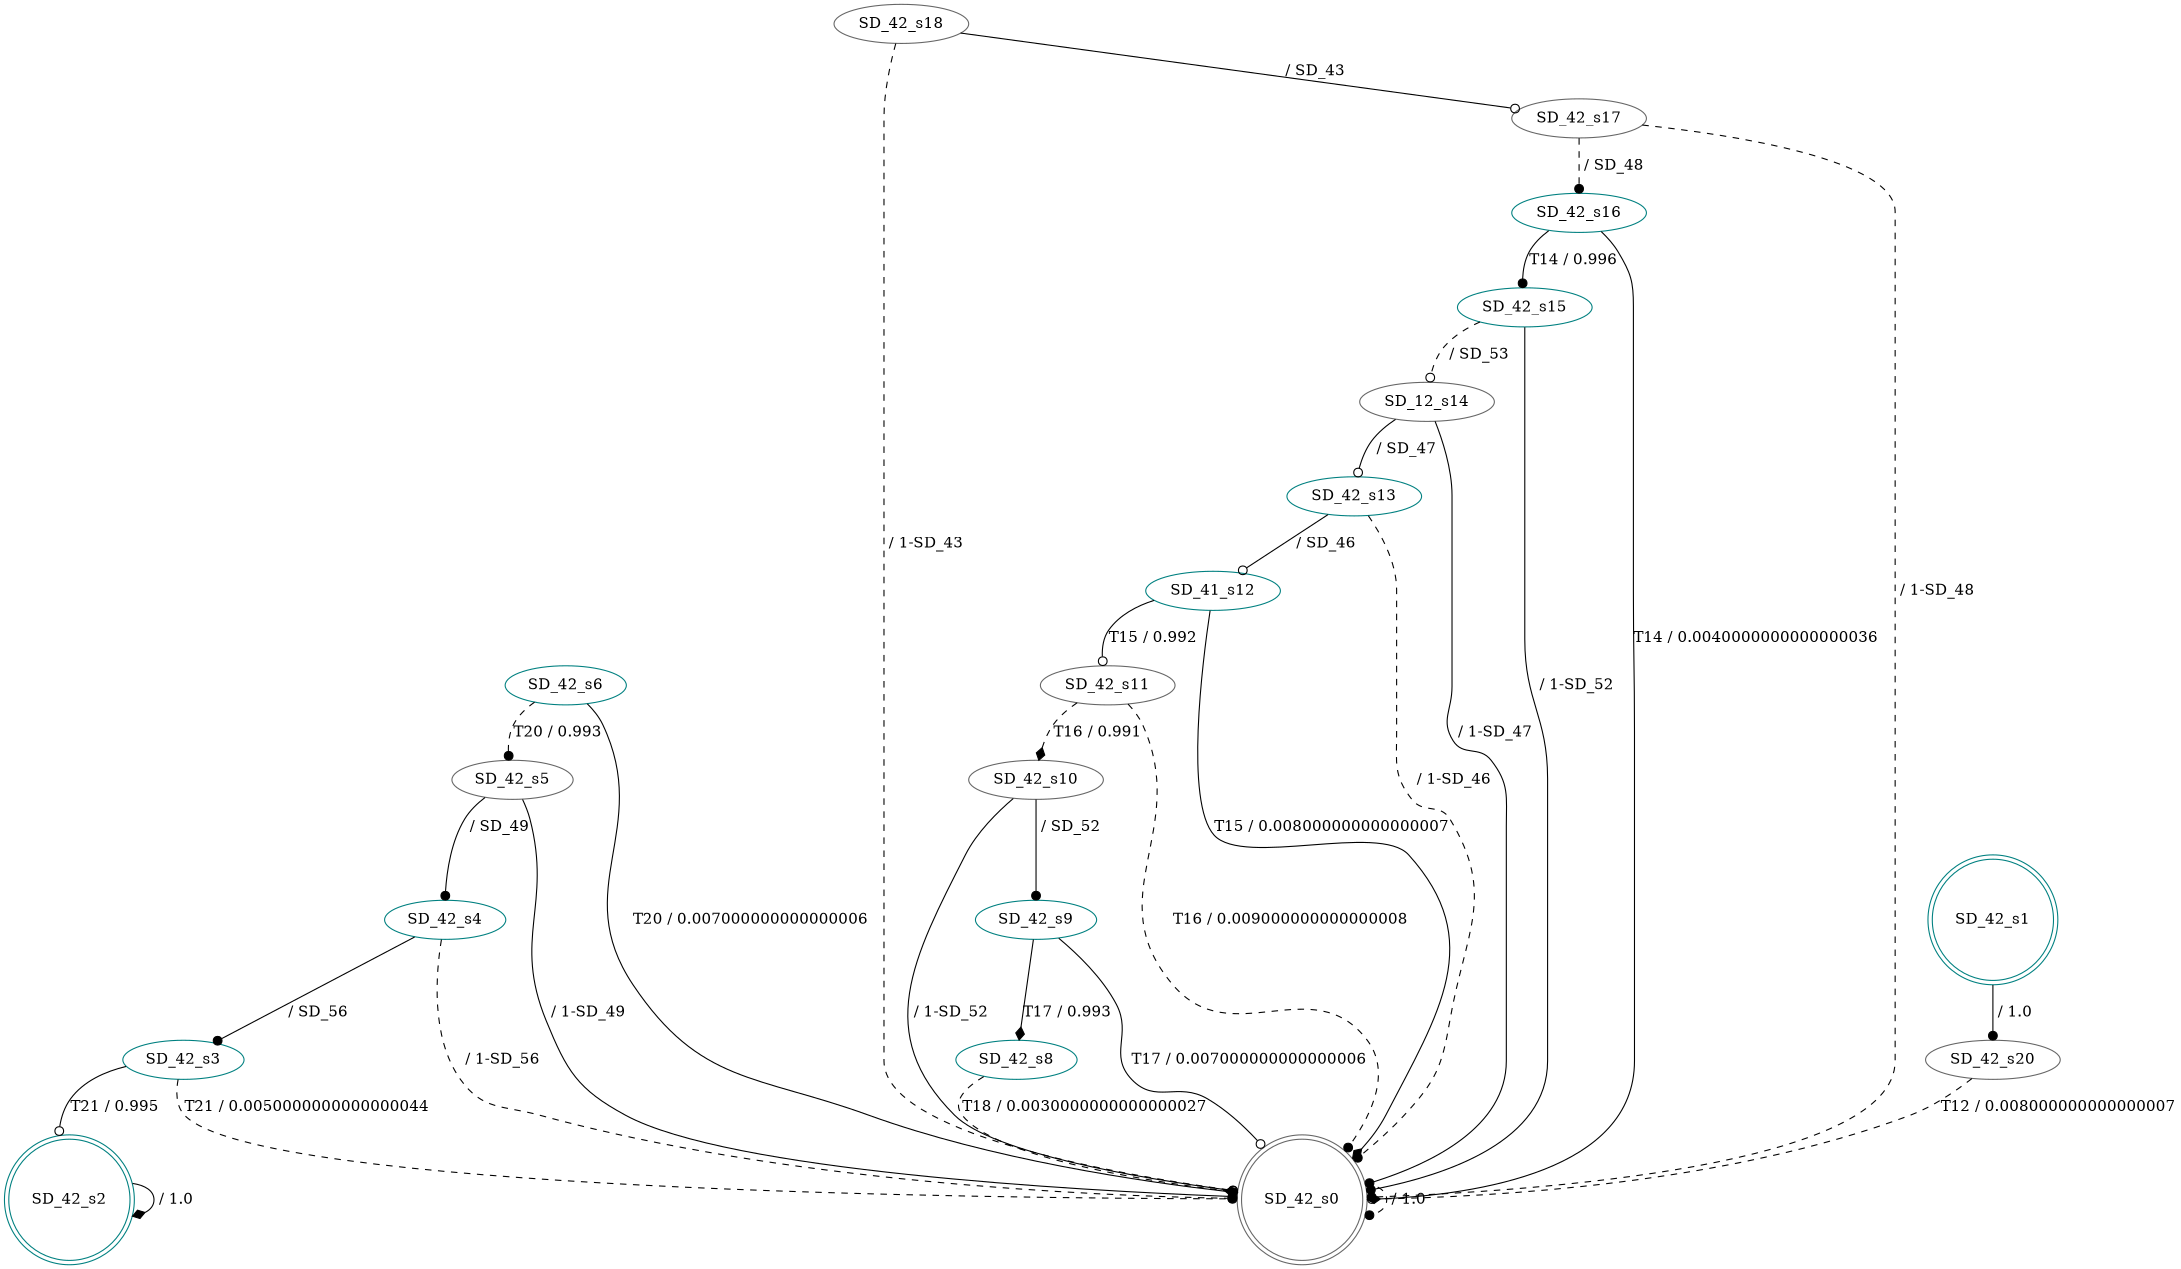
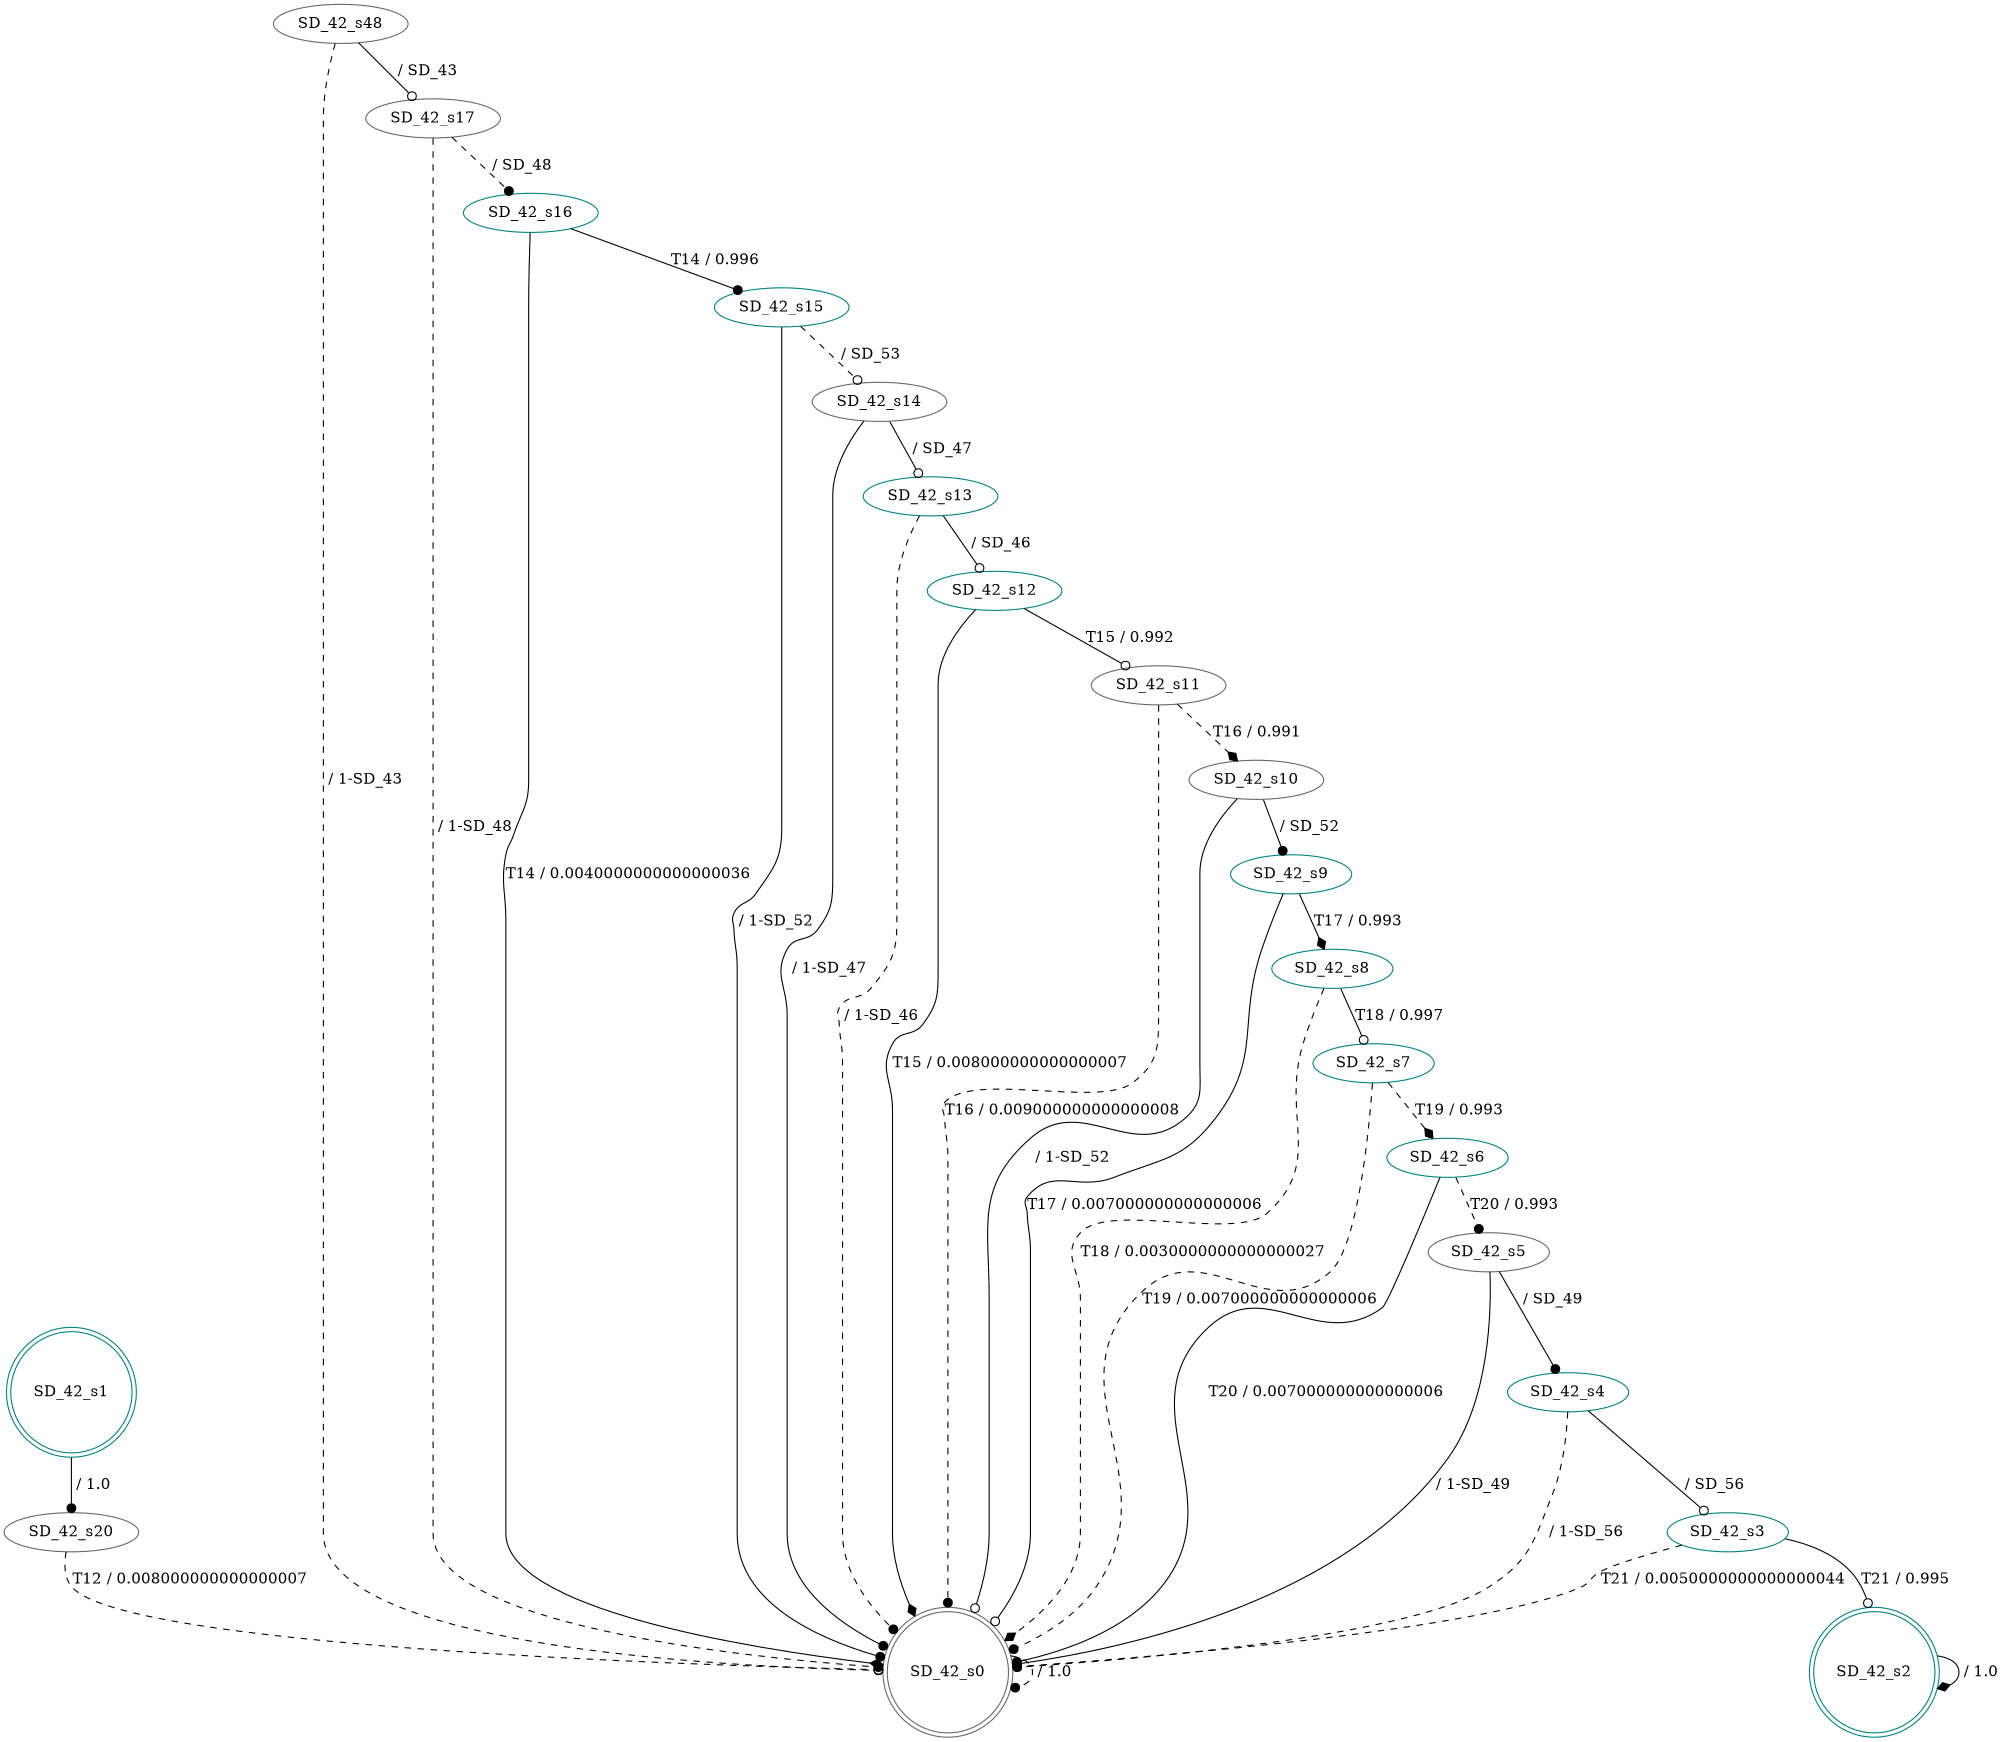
node "SD_42_s18": label "SD_42_s18" -> "SD_42_s48"
node "SD_12_s14": label "SD_12_s14" -> "SD_42_s14"
node "SD_41_s12": label "SD_41_s12" -> "SD_42_s12"
edge "SD_42_s4" -> "SD_42_s3": arrowhead dot -> odot
node "SD_42_s7": added
